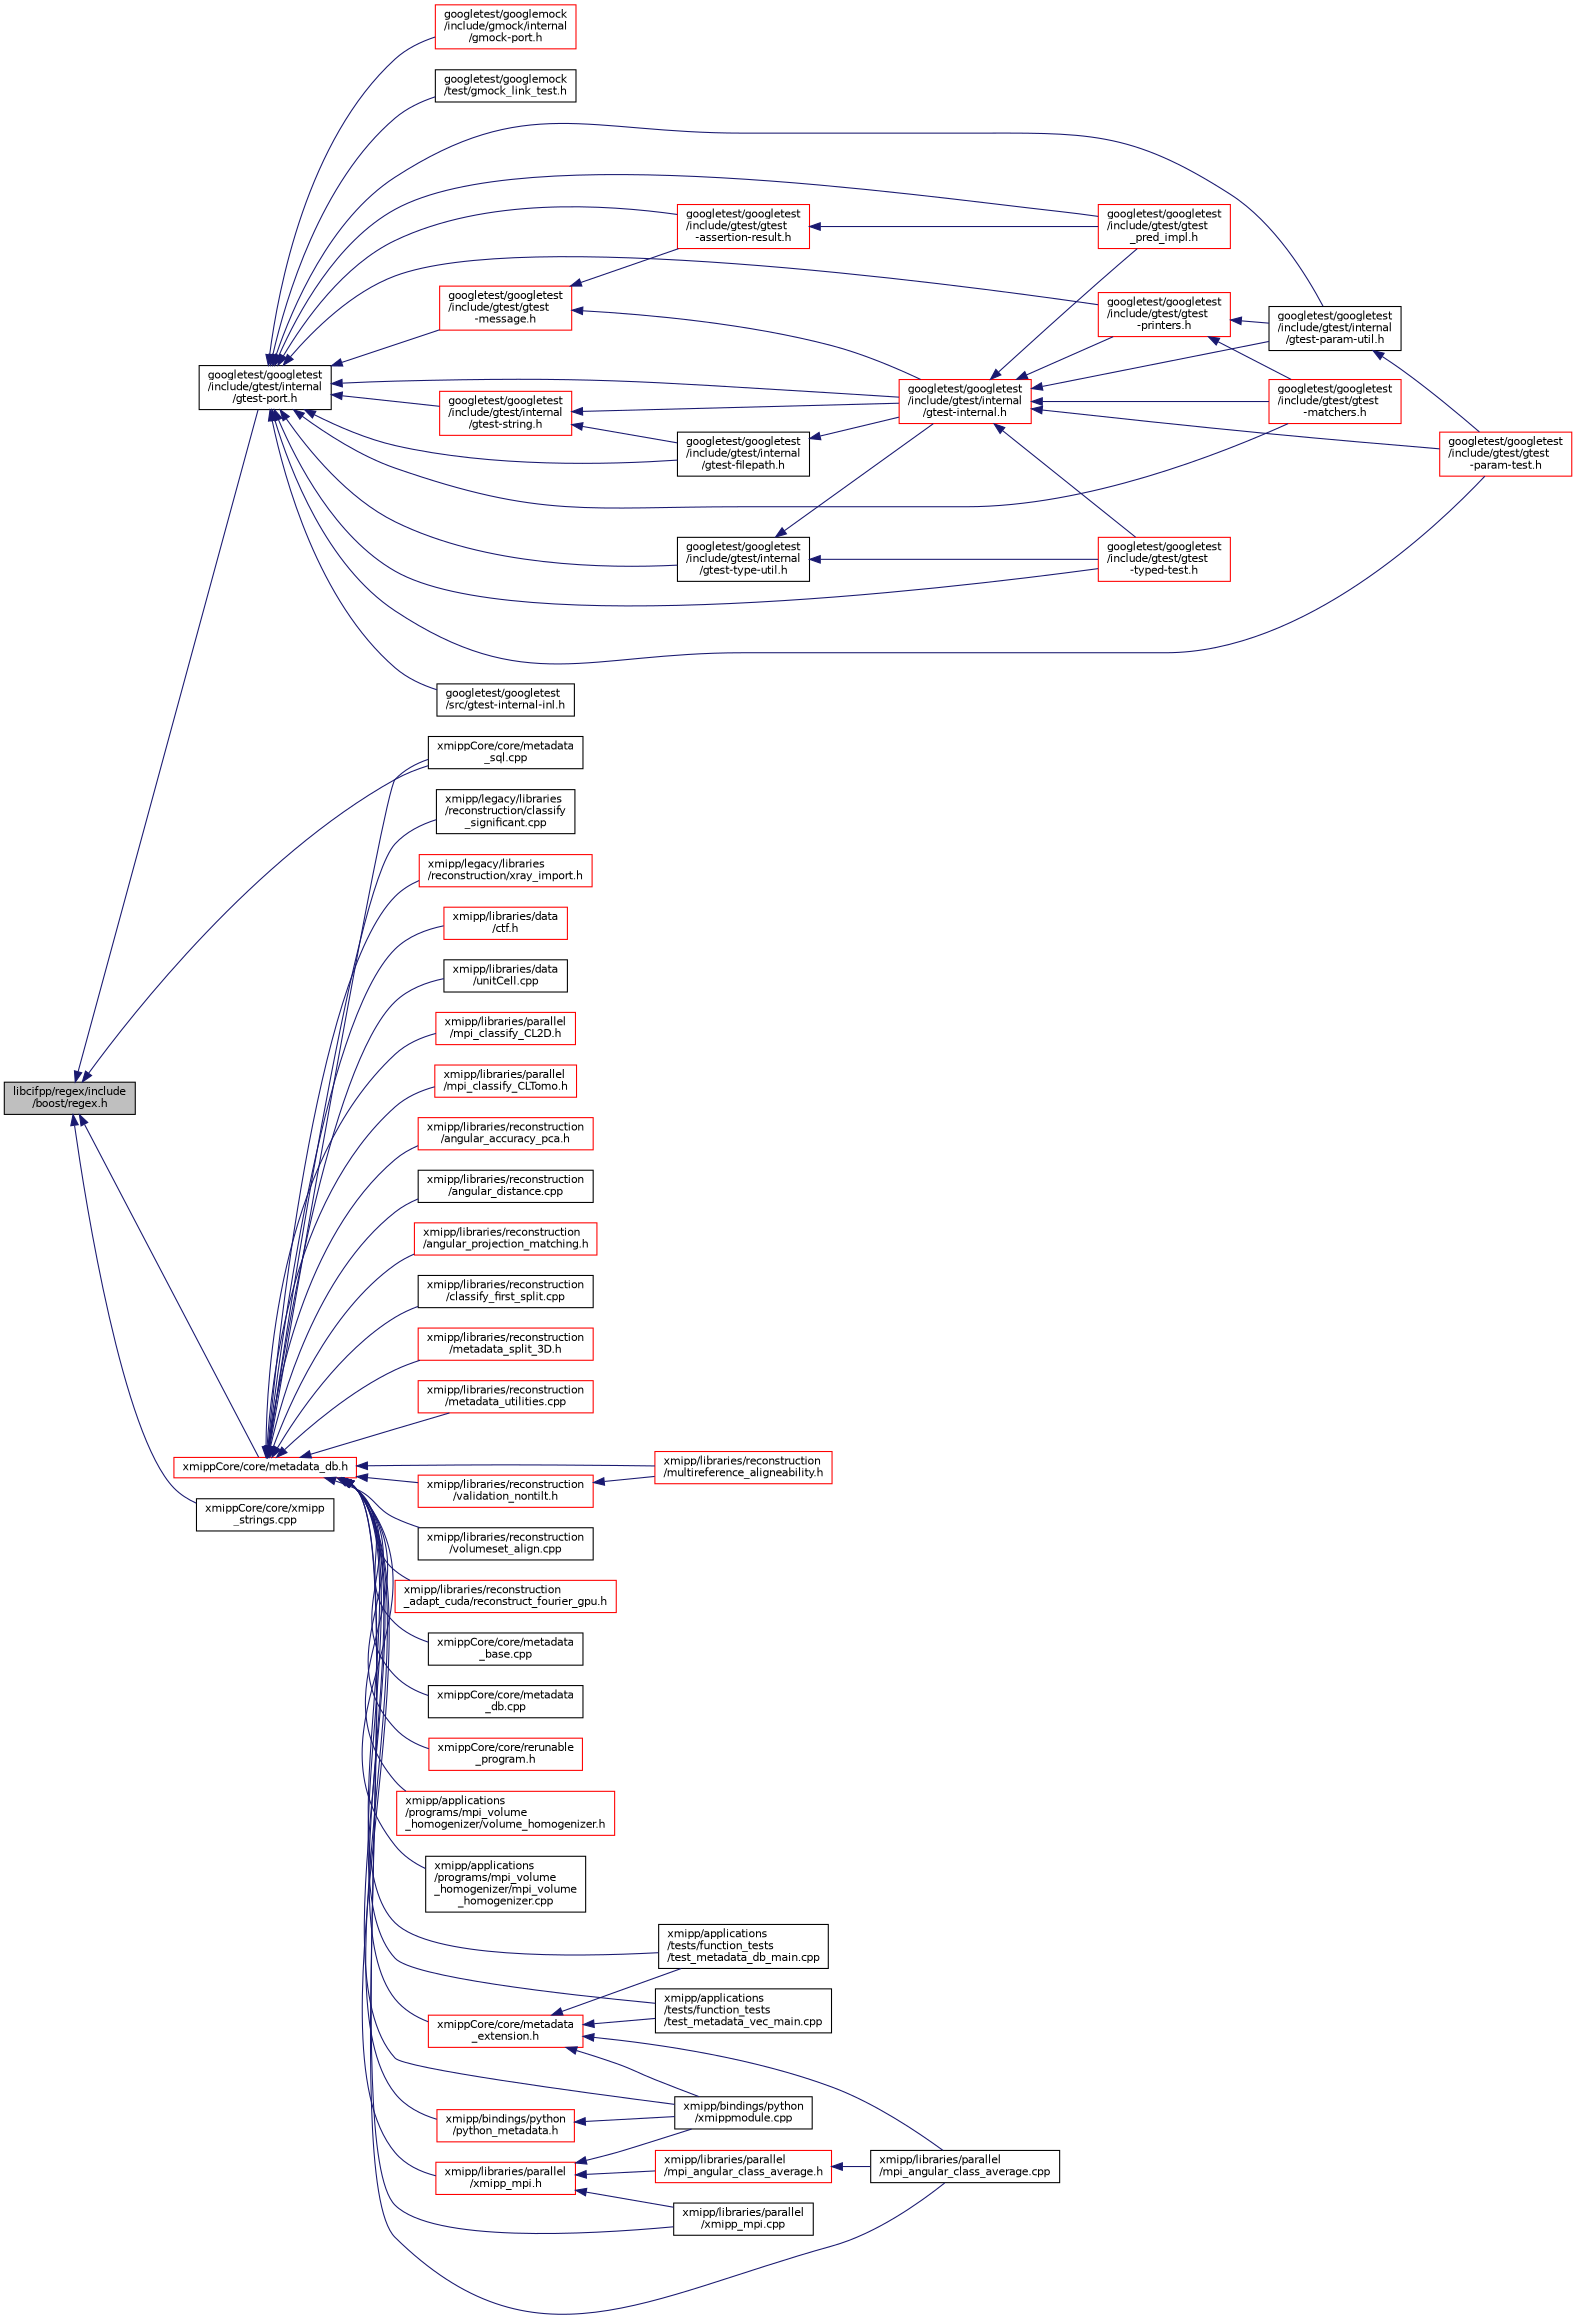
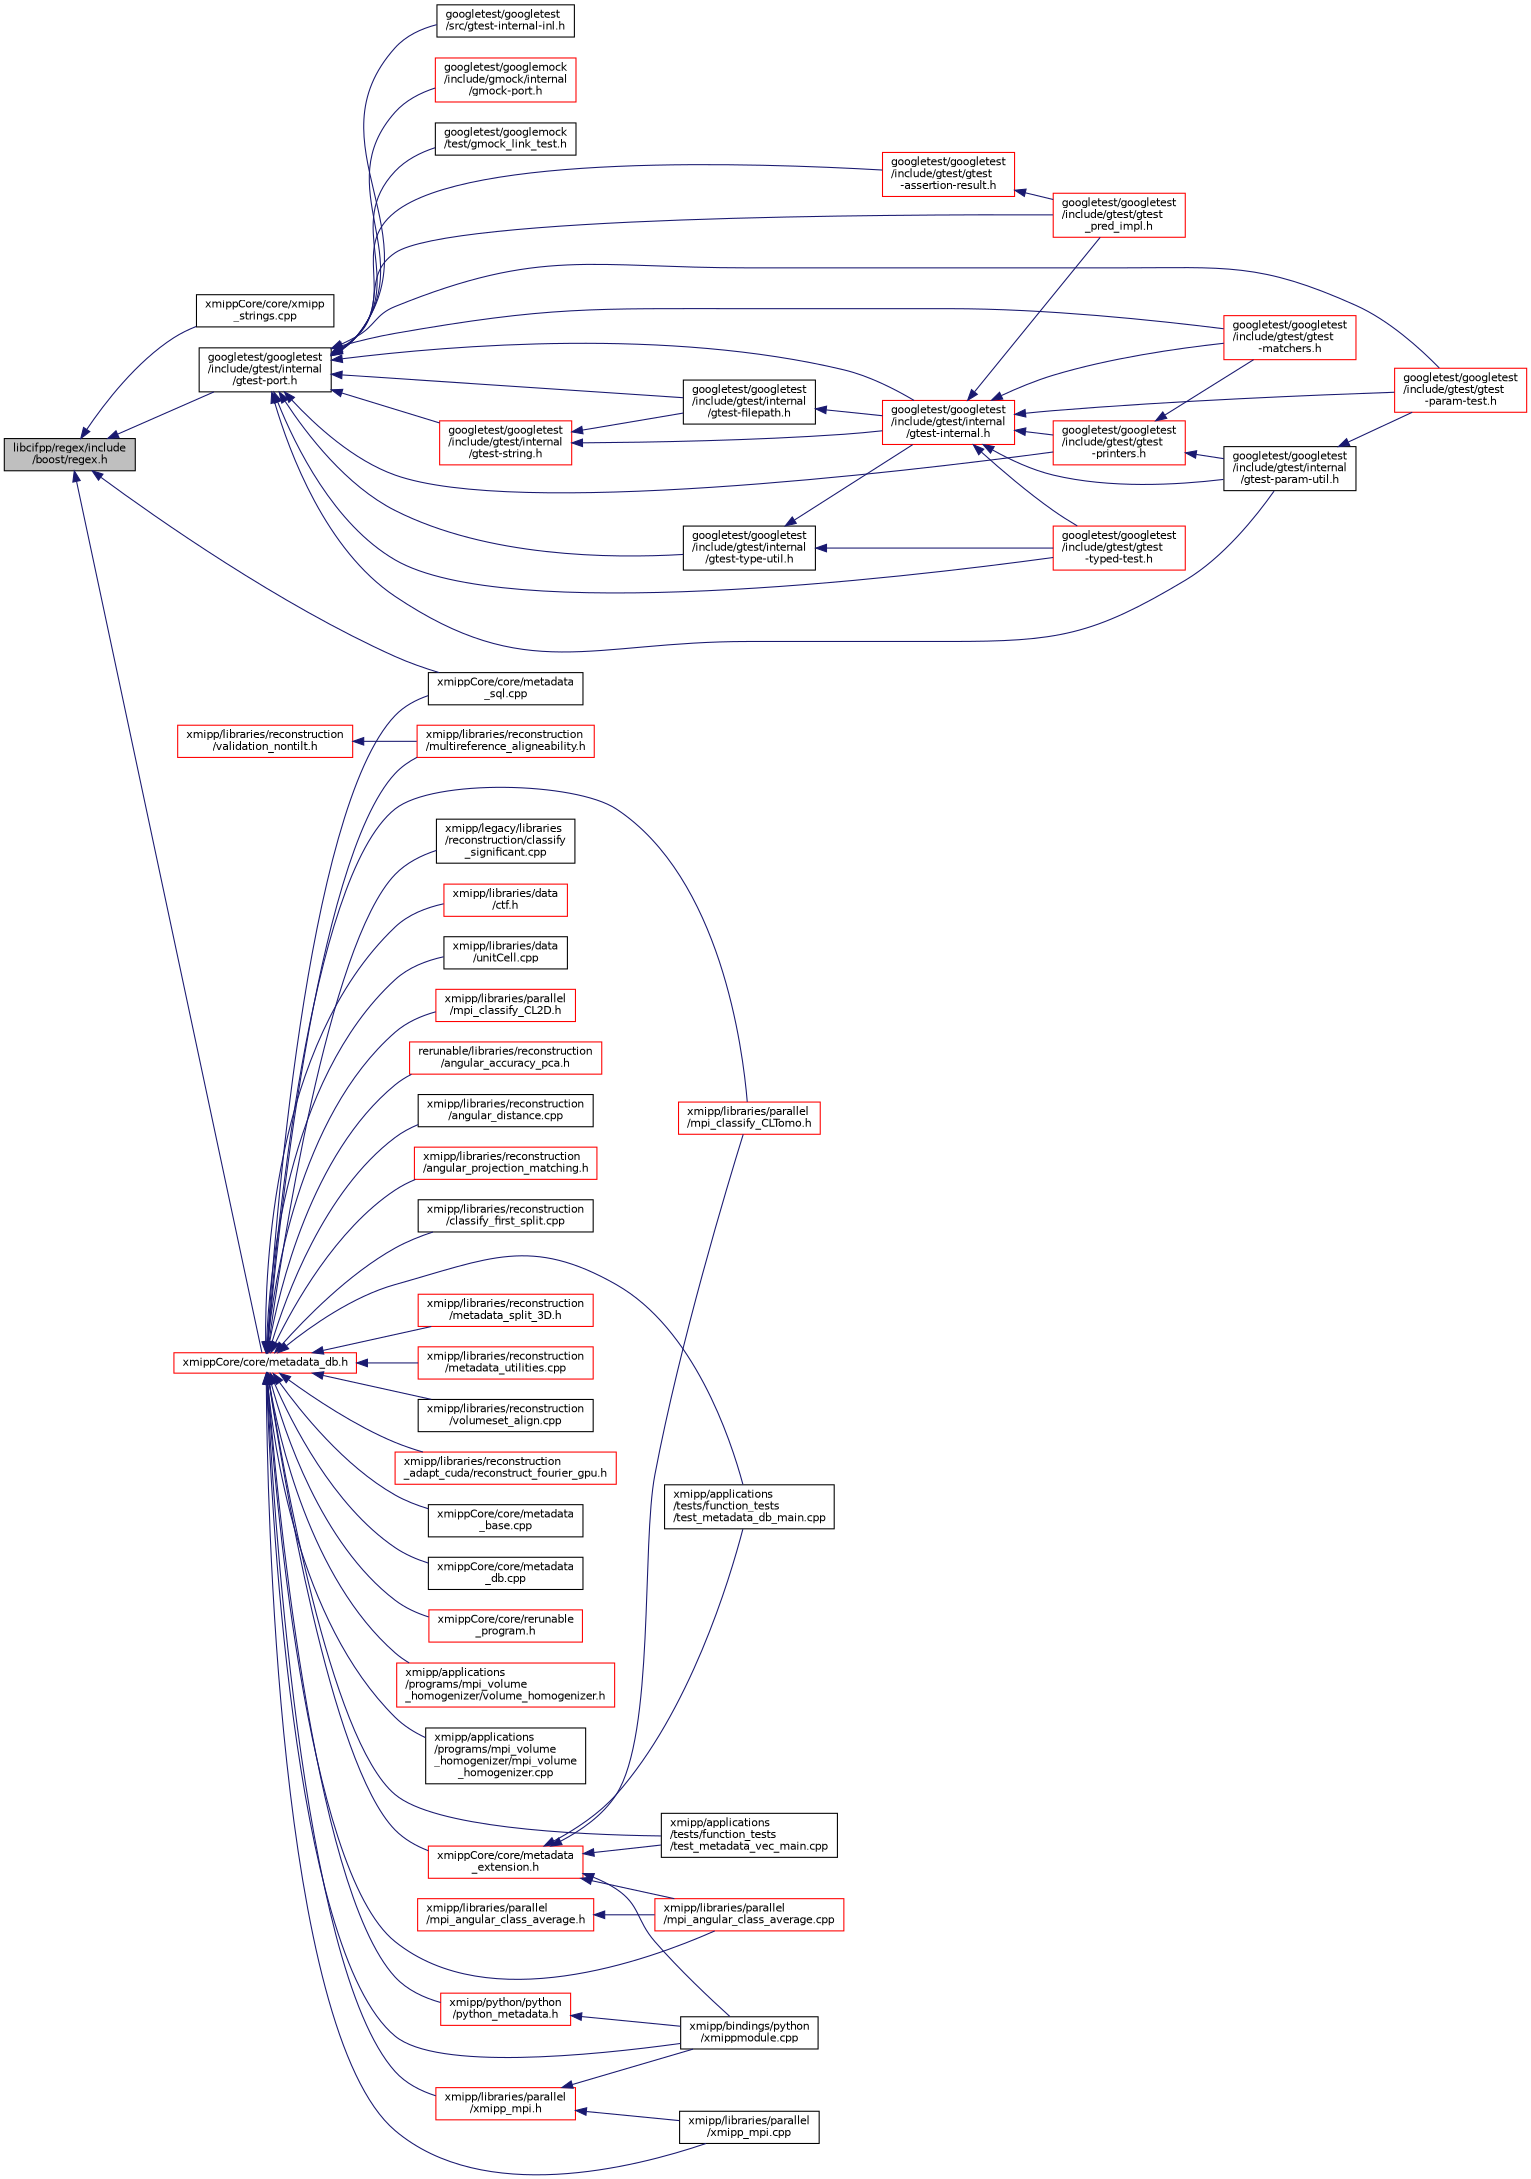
node "googletest/googletest /include/gtest/gtest -message.h": removed
node "xmipp/legacy/libraries /reconstruction/xray_import.h": removed
node "xmipp/libraries/reconstruction /angular_accuracy_pca.h": label "xmipp/libraries/reconstruction /angular_accuracy_pca.h" -> "rerunable/libraries/reconstruction /angular_accuracy_pca.h"
edge "xmipp/libraries/reconstruction /validation_nontilt.h" -> "xmippCore/core/metadata_db.h": removed
edge "xmipp/libraries/parallel /mpi_classify_CLTomo.h" -> "xmippCore/core/metadata _extension.h": added
node "xmipp/bindings/python /python_metadata.h": label "xmipp/bindings/python /python_metadata.h" -> "xmipp/python/python /python_metadata.h"
node "xmipp/libraries/parallel /mpi_angular_class_average.cpp": color black -> red
edge "xmipp/libraries/parallel /mpi_angular_class_average.h" -> "xmipp/libraries/parallel /xmipp_mpi.h": removed
